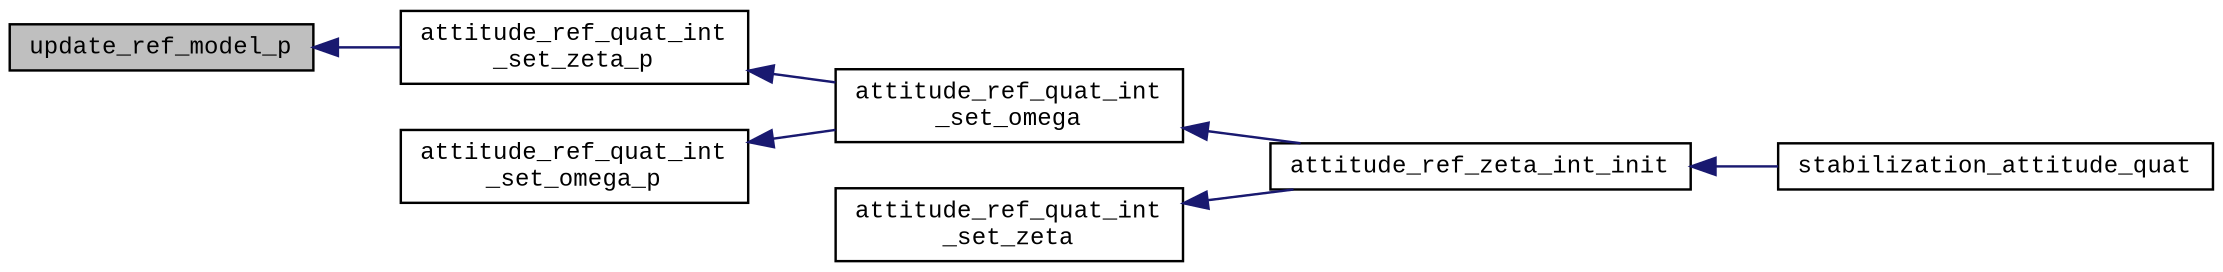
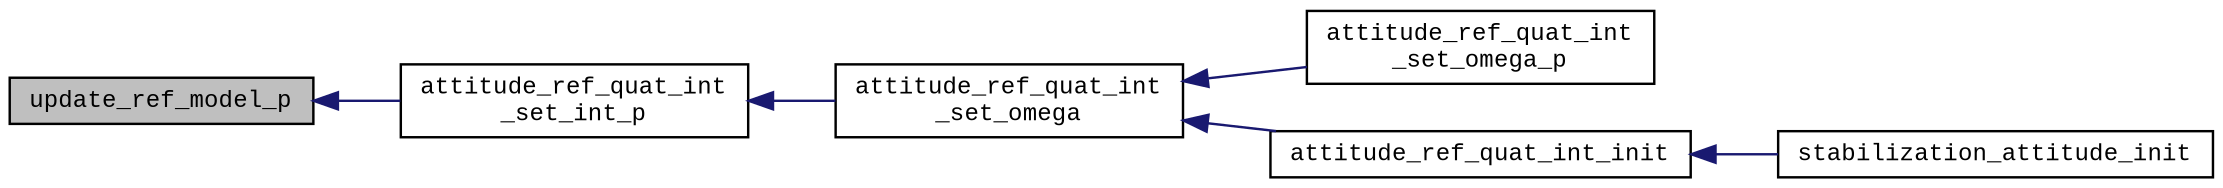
node "attitude_ref_quat_int _set_zeta_p": label "attitude_ref_quat_int _set_zeta_p" -> "attitude_ref_quat_int _set_int_p"
edge "attitude_ref_quat_int _set_omega" -> "attitude_ref_quat_int _set_omega_p": reversed
node "attitude_ref_zeta_int_init": label "attitude_ref_zeta_int_init" -> "attitude_ref_quat_int_init"
node "stabilization_attitude_quat": label "stabilization_attitude_quat" -> "stabilization_attitude_init"
node "attitude_ref_quat_int _set_zeta": removed
